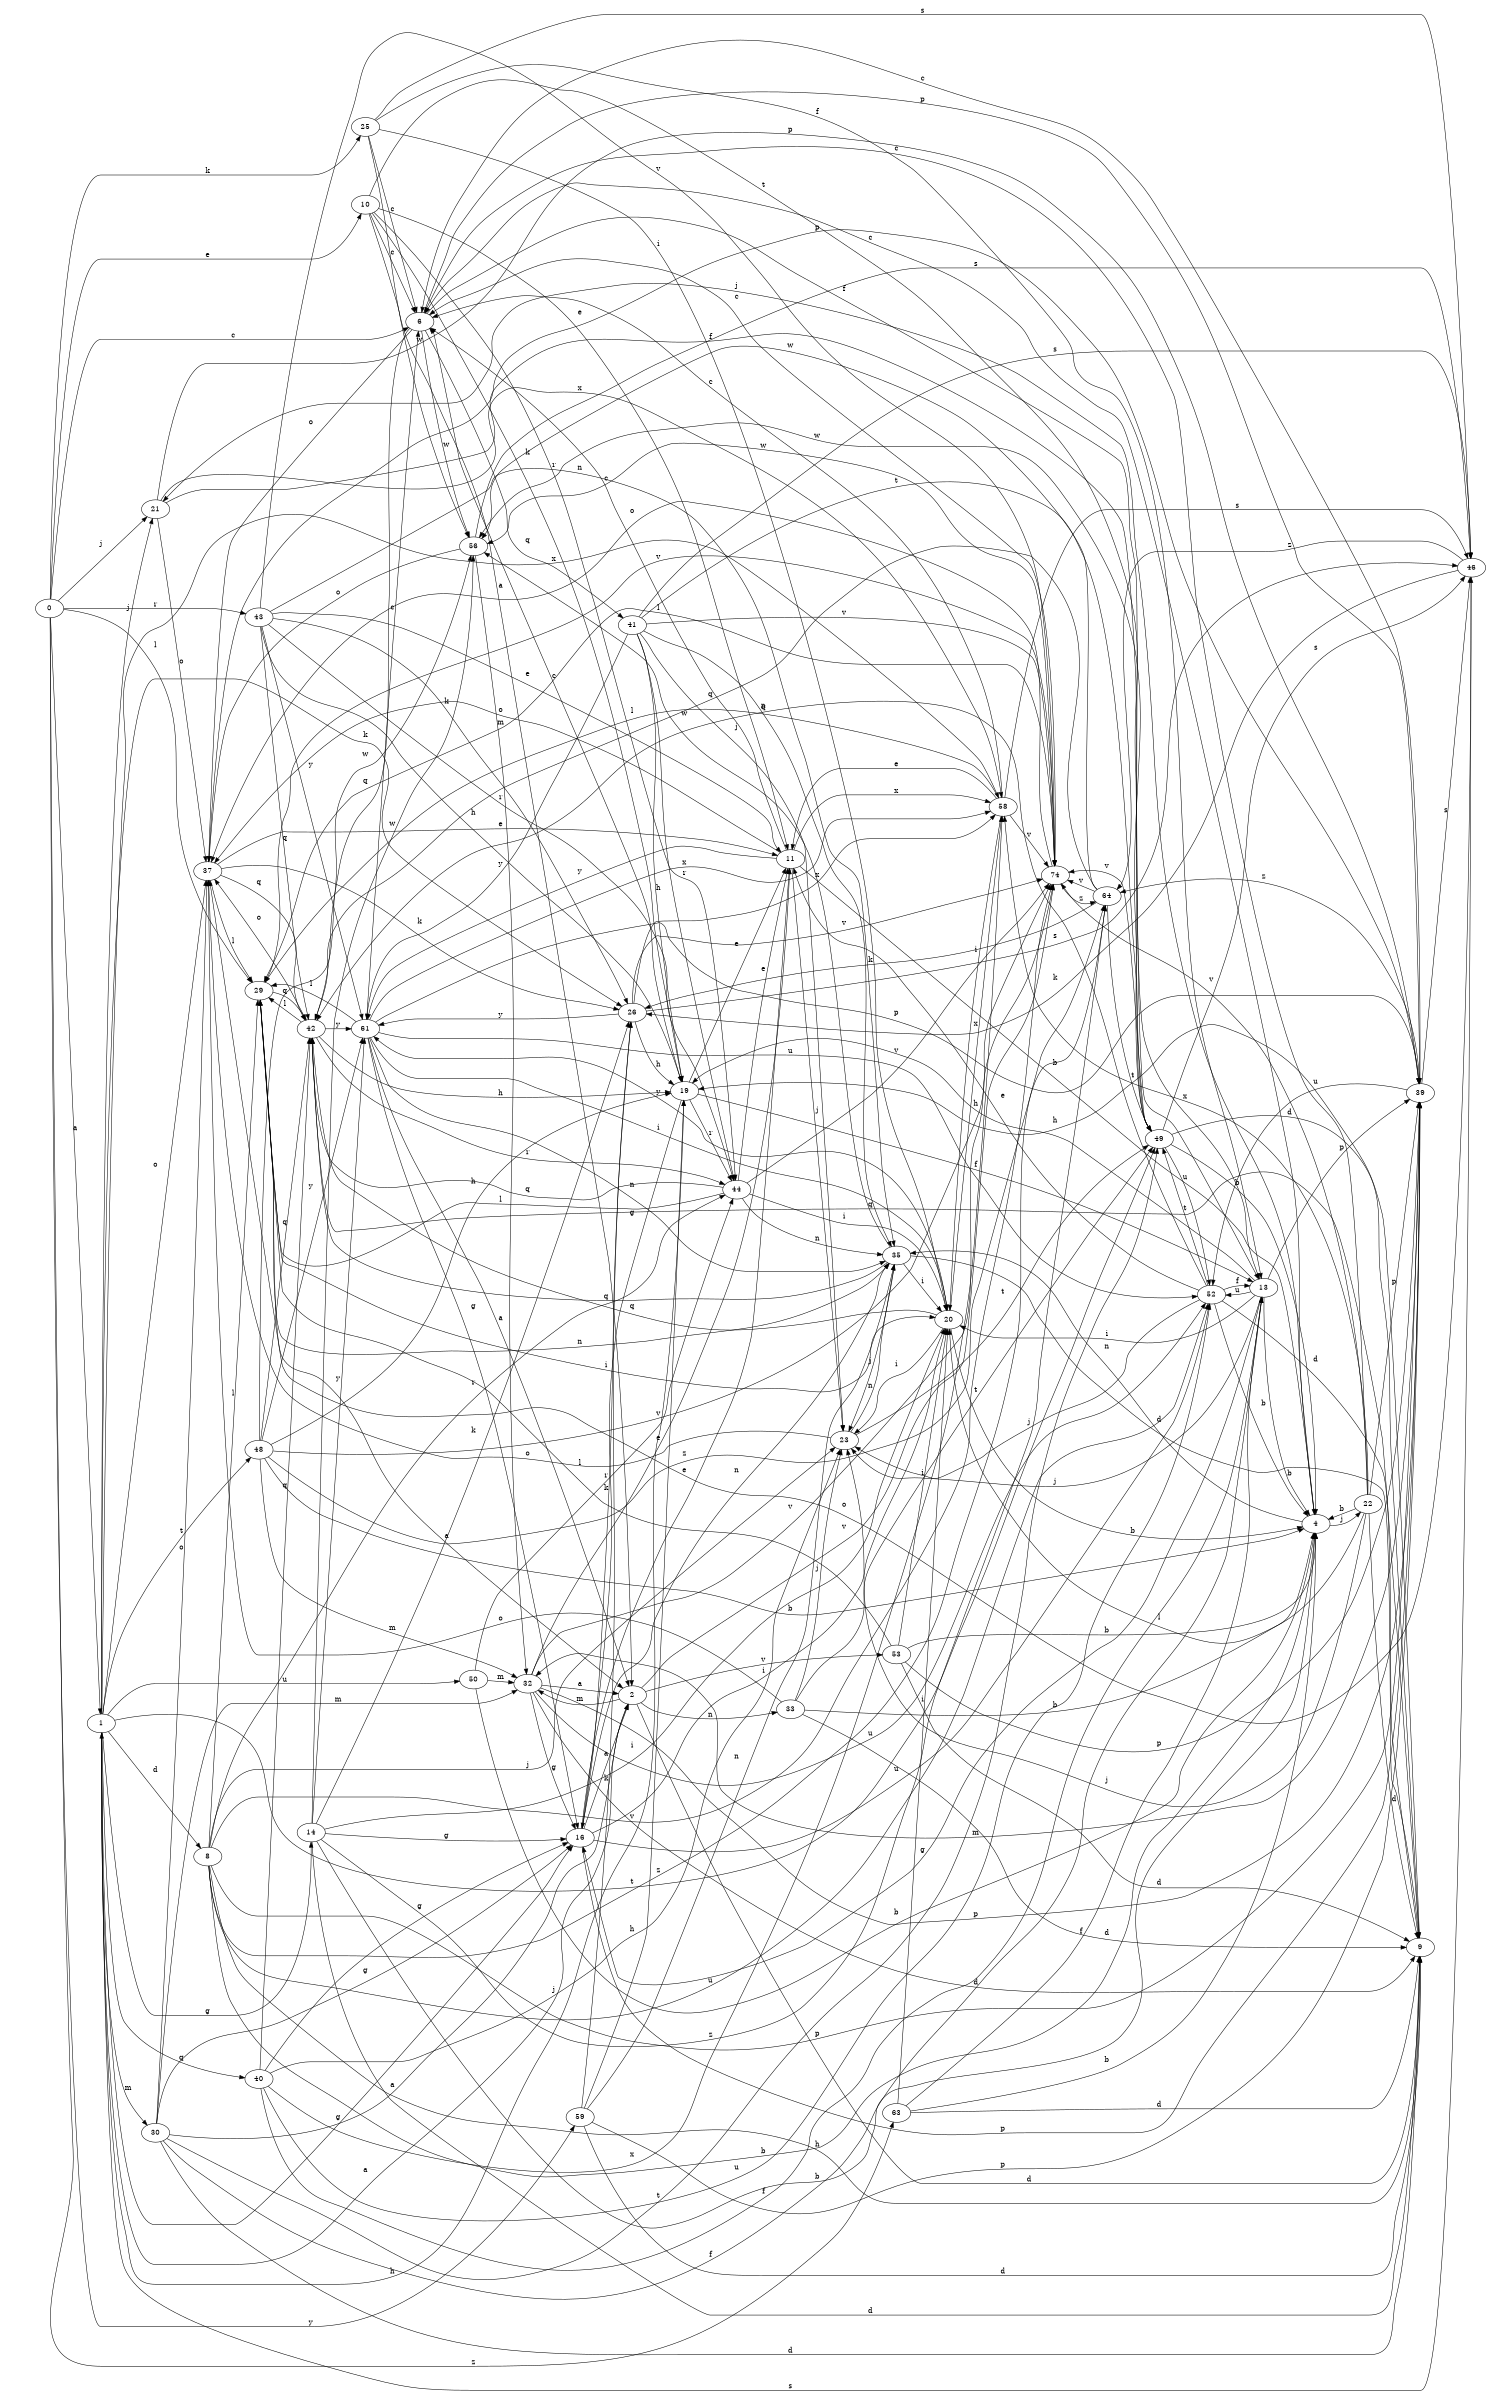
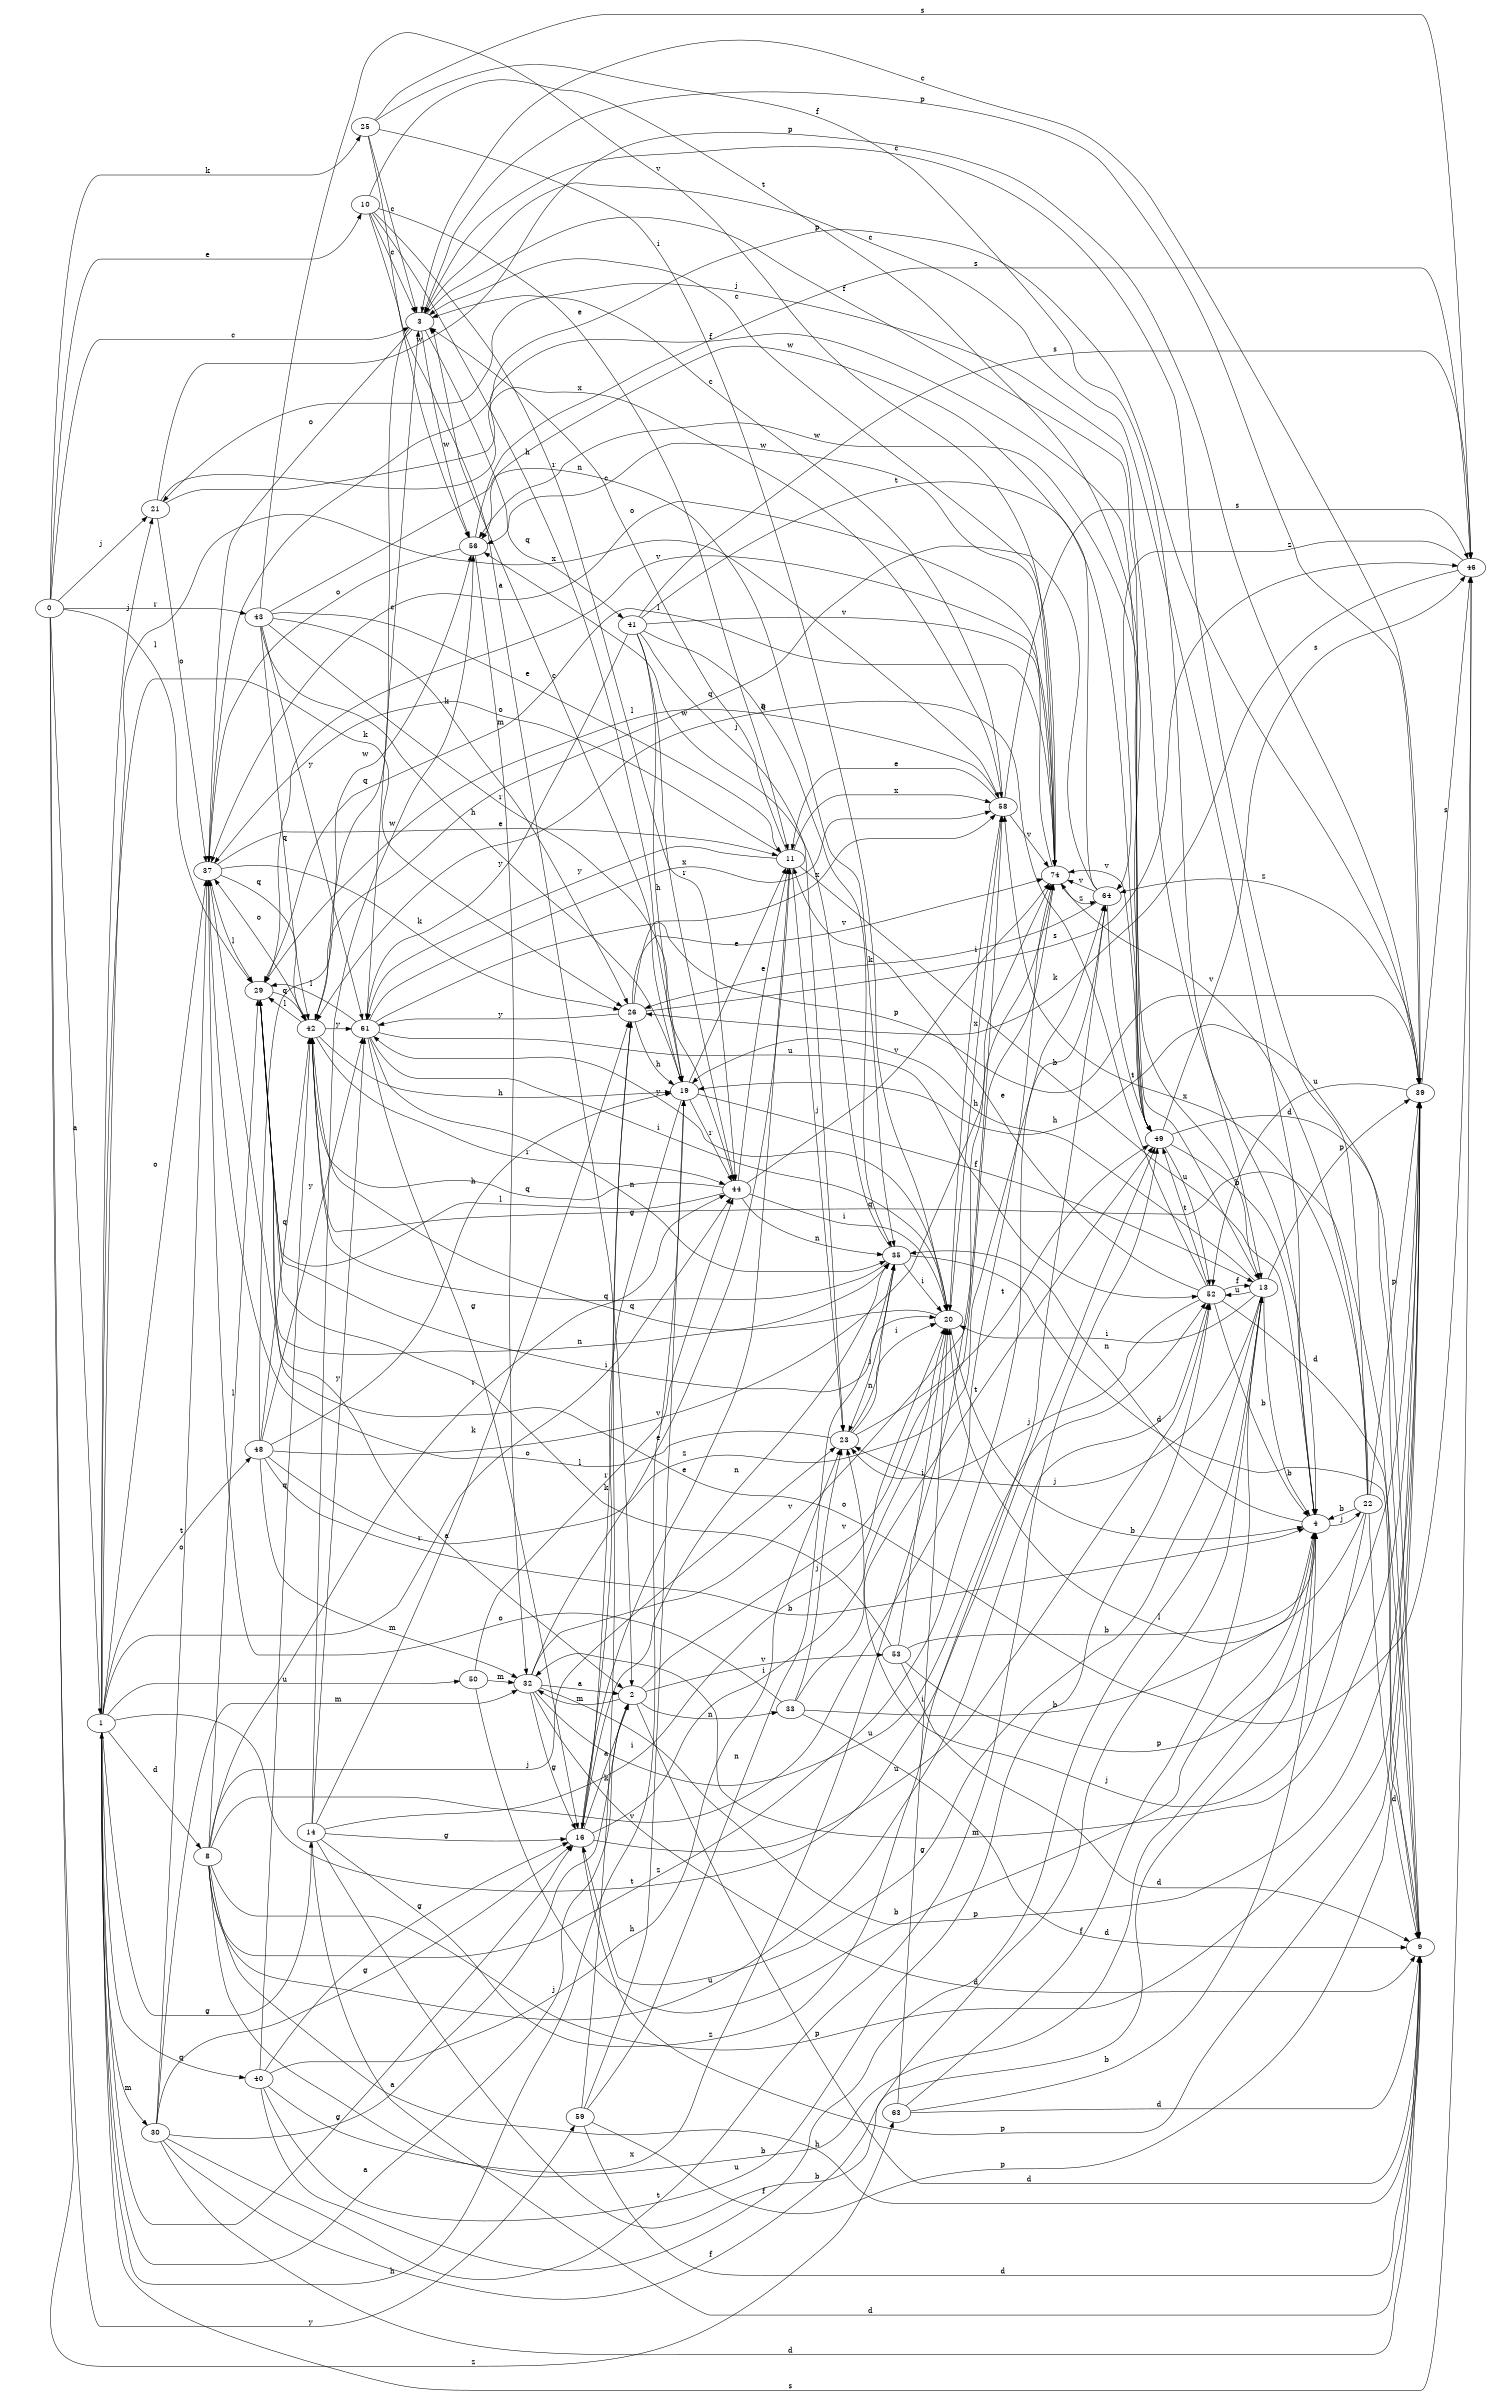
node "6": label "6" -> "3"
edge "10" -> "19": label "k" -> "h"
edge "61" -> "2": removed, label "a"
edge "20" -> "23": reversed
edge "1" -> "44": added, label "r"
